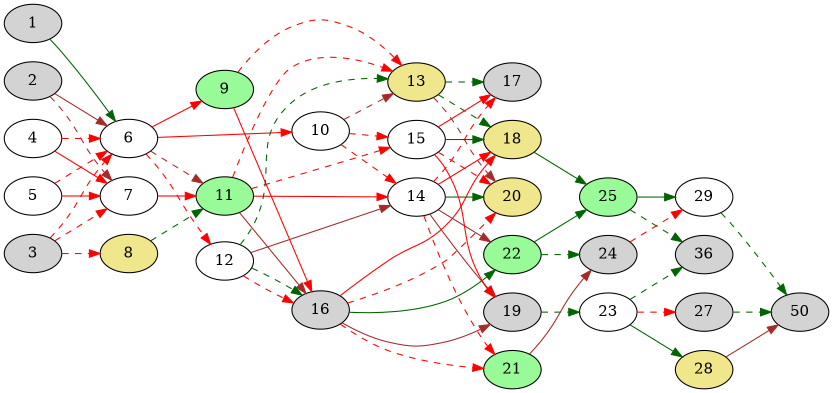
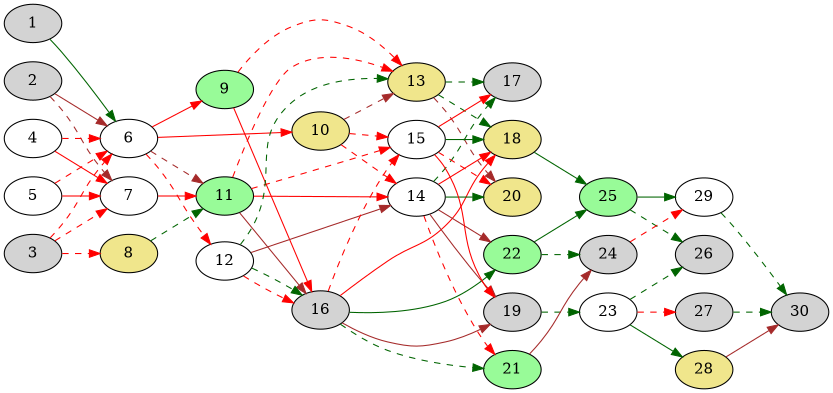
node "10": fillcolor white -> khaki
edge "14" -> "17": color red -> darkgreen
node "36": label "36" -> "26"
edge "16" -> "20": now "16" -> "15"
node "50": label "50" -> "30"
edge "16" -> "21": color red -> darkgreen
